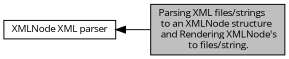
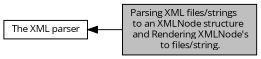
node "XMLNode XML parser": label "XMLNode XML parser" -> "The XML parser"
